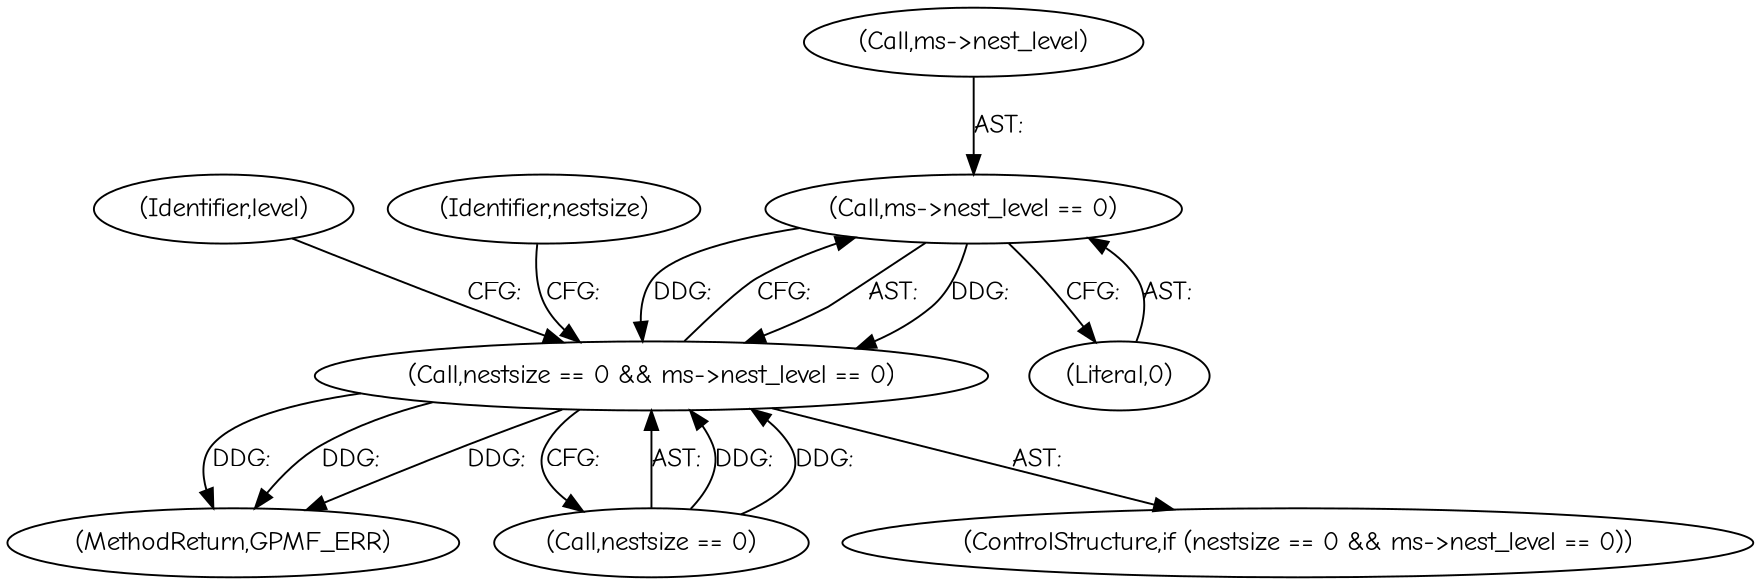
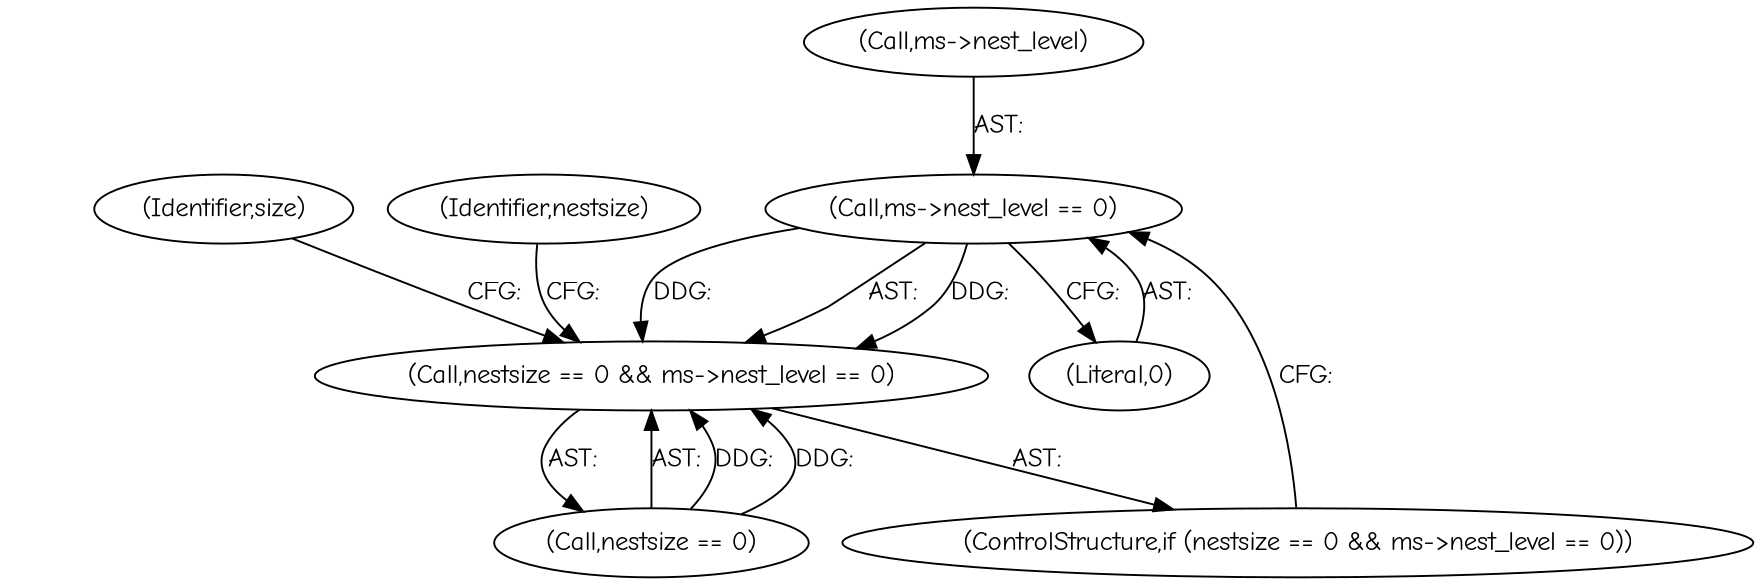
node "(Identifier,level)": label "(Identifier,level)" -> "(Identifier,size)"
edge "(Call,nestsize == 0 && ms->nest_level == 0)" -> "(Call,ms->nest_level == 0)": now "(ControlStructure,if (nestsize == 0 && ms->nest_level == 0))" -> "(Call,ms->nest_level == 0)"
edge "(Call,nestsize == 0 && ms->nest_level == 0)" -> "(Call,nestsize == 0)": label "CFG: " -> "AST: "
node "(MethodReturn,GPMF_ERR)": removed
